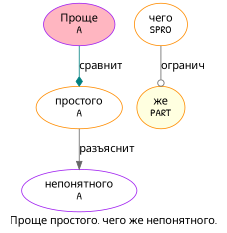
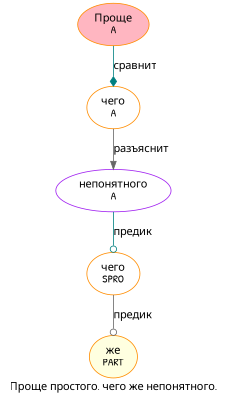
node "Проще A": color purple -> darkorange
edge "чего SPRO" -> "же PART": label "огранич" -> "предик"
node "простого A": label "простого A" -> "чего A"
edge "непонятного A" -> "чего SPRO": added, label "предик"
